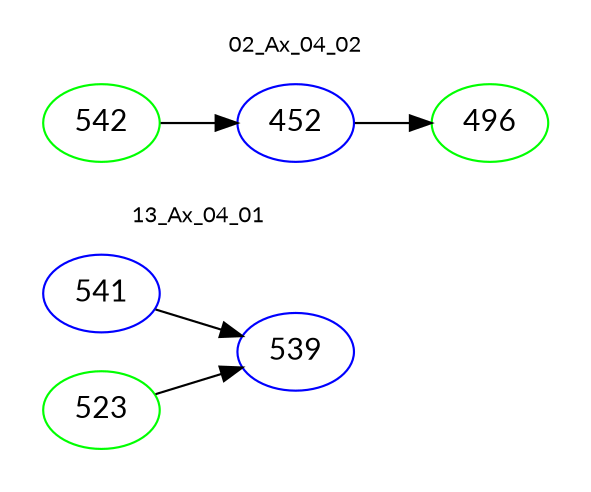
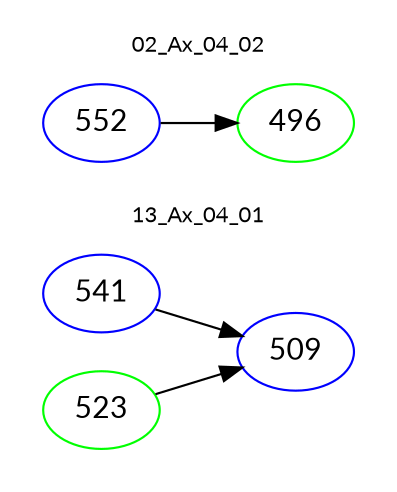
node "542": removed
node "452": label "452" -> "552"
node "539": label "539" -> "509"
